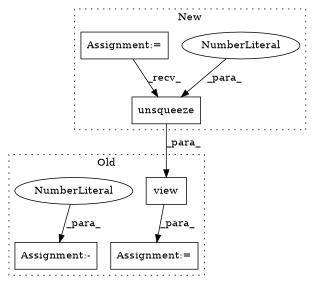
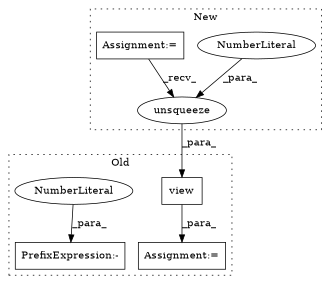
node "unsqueeze": shape box -> ellipse
node "Assignment:-": label "Assignment:-" -> "PrefixExpression:-"
